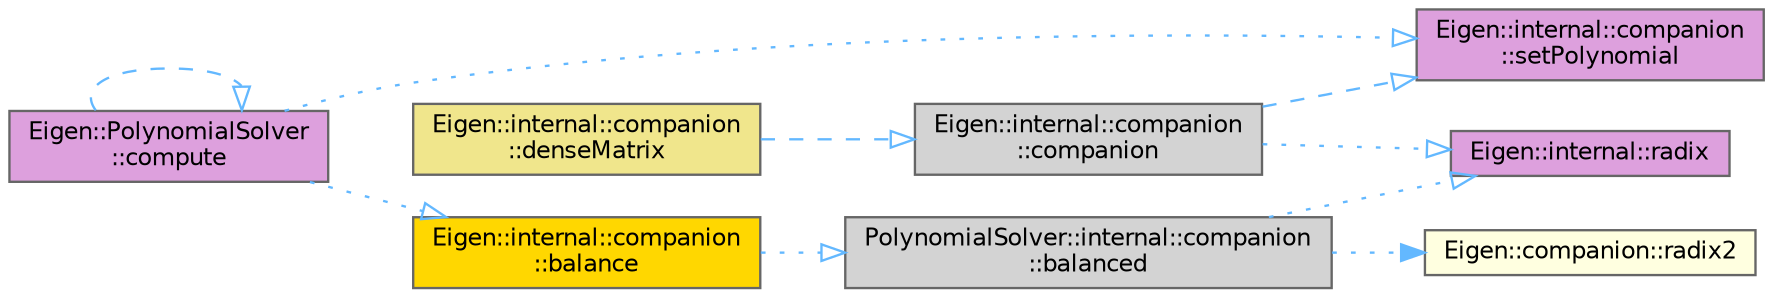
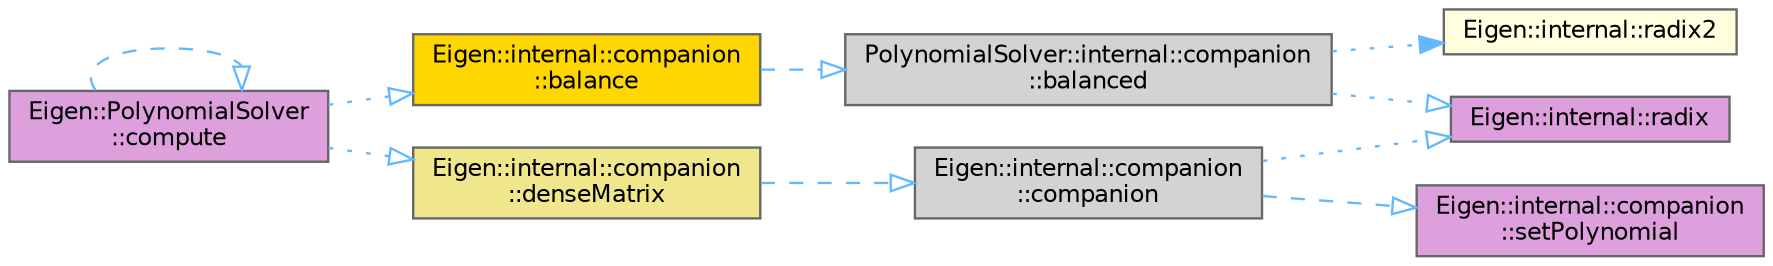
edge "Eigen::PolynomialSolver ::compute" -> "Eigen::internal::companion ::setPolynomial": now "Eigen::PolynomialSolver ::compute" -> "Eigen::internal::companion ::denseMatrix"
edge "Eigen::internal::companion ::balance" -> "PolynomialSolver::internal::companion ::balanced": style dotted -> dashed
node "Eigen::companion::radix2": label "Eigen::companion::radix2" -> "Eigen::internal::radix2"
